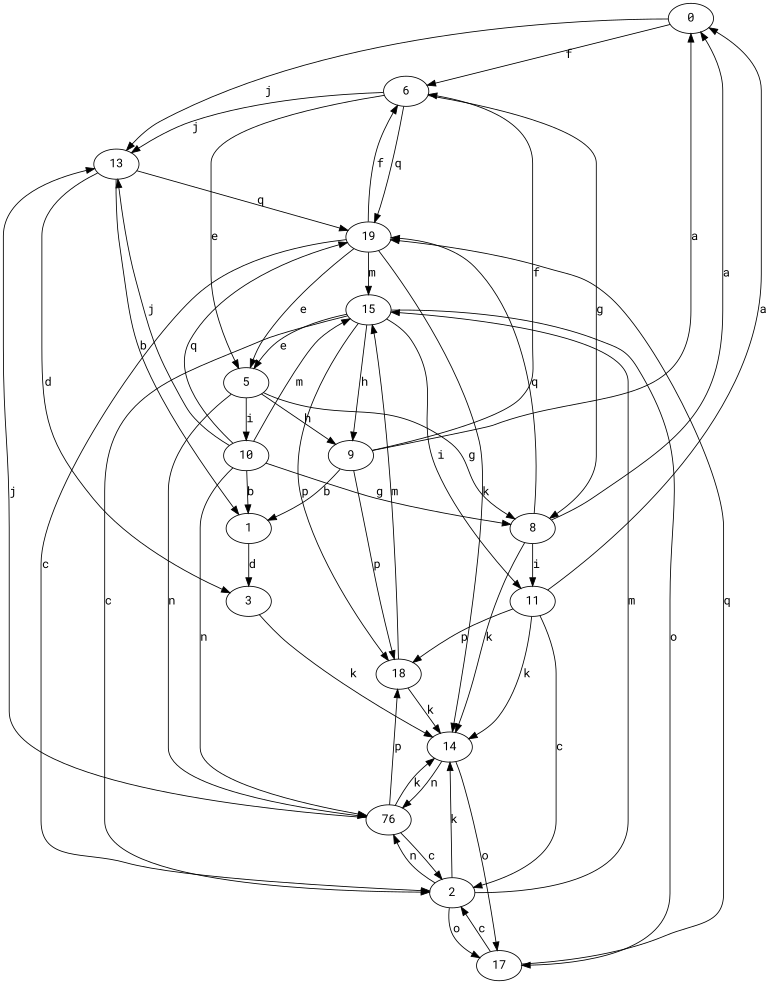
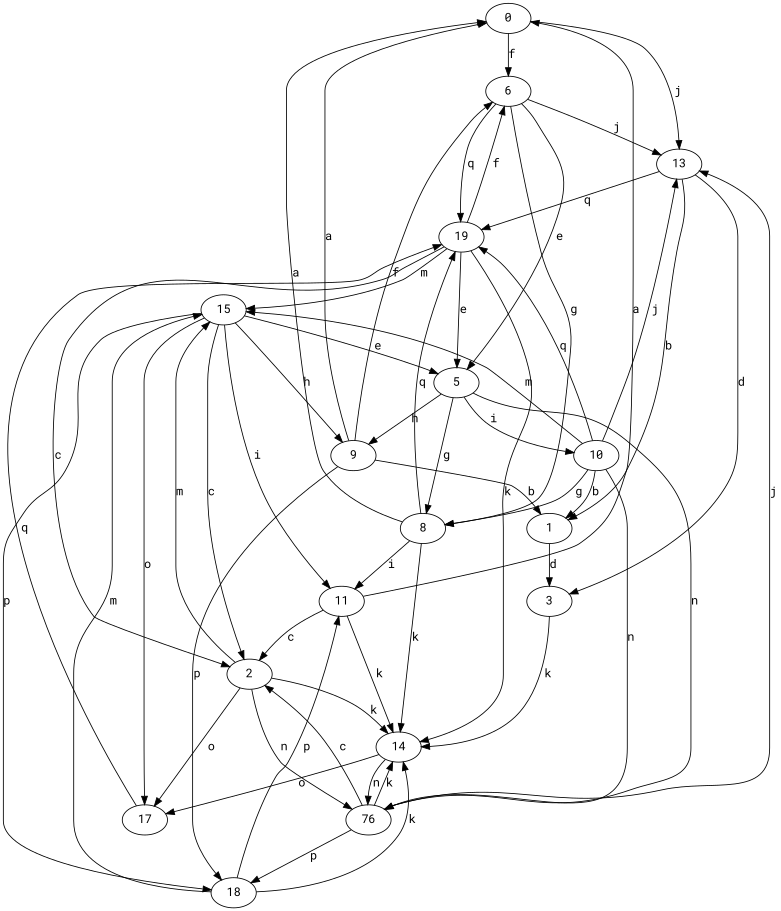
edge "11" -> "18": reversed
edge "17" -> "2": removed, label "c"
